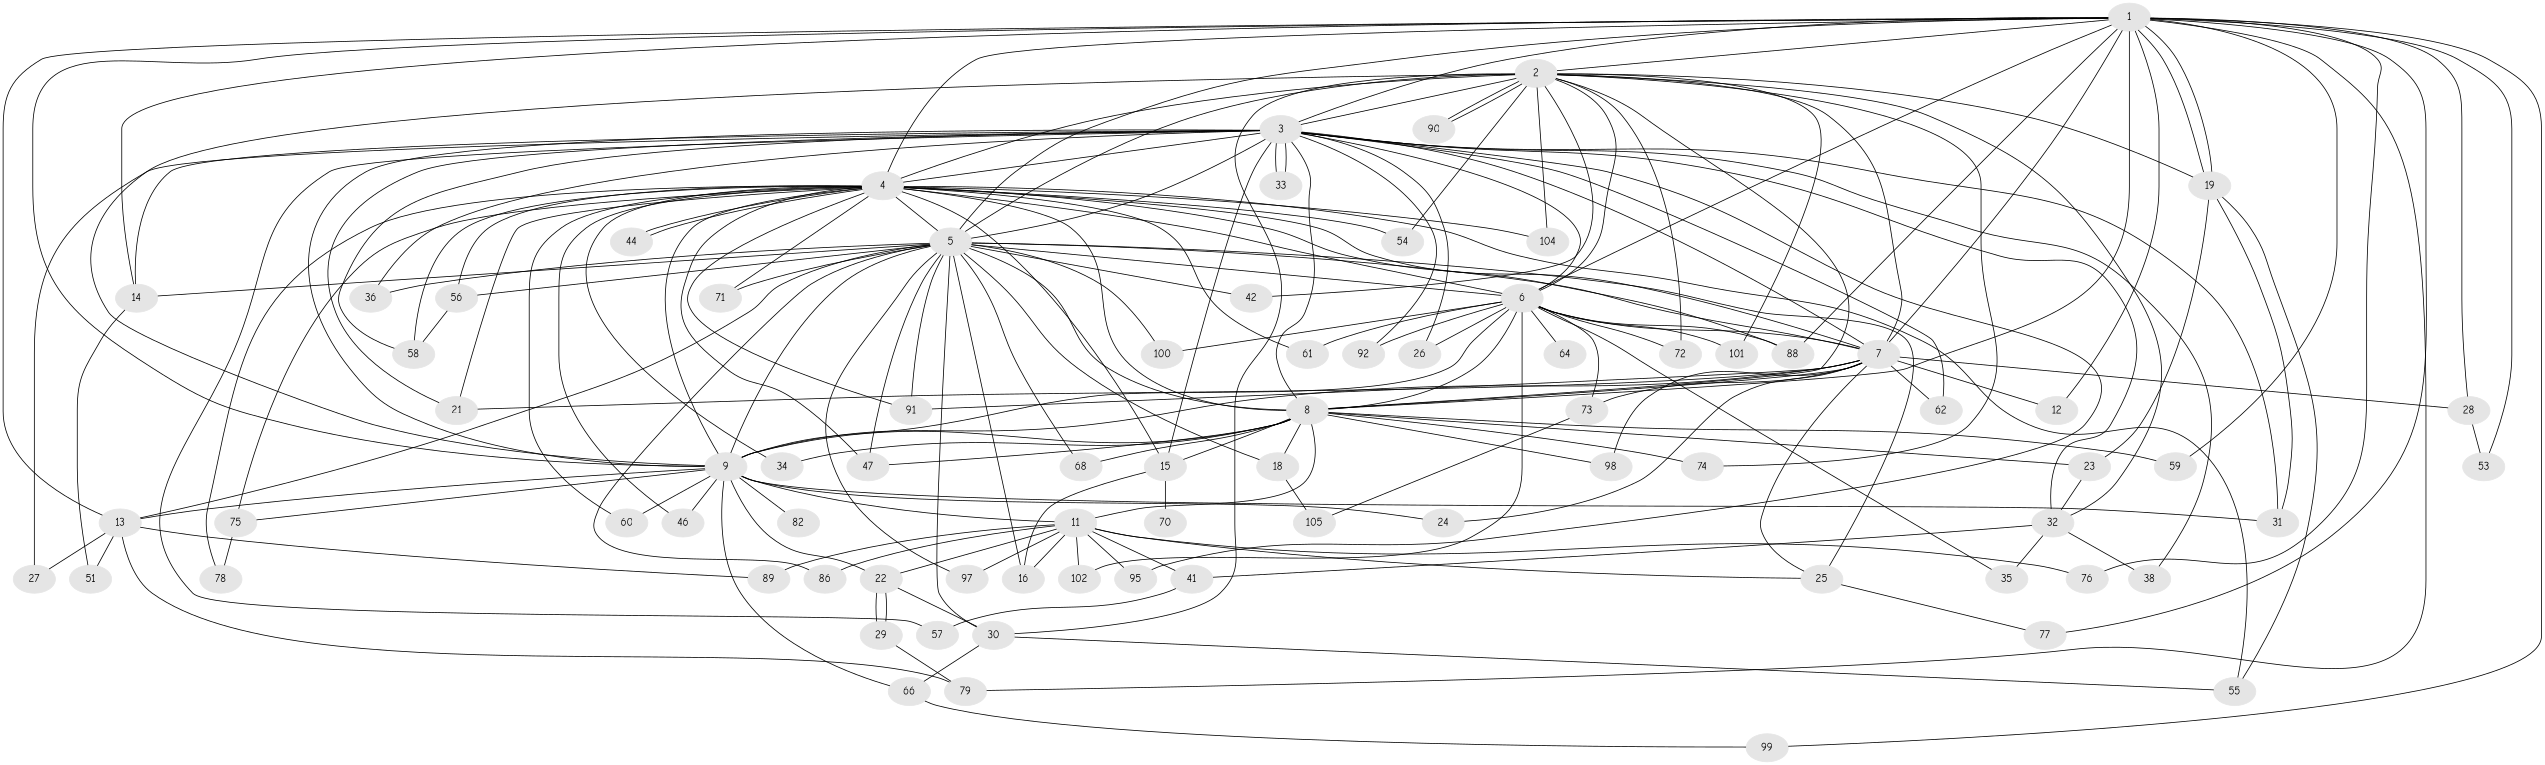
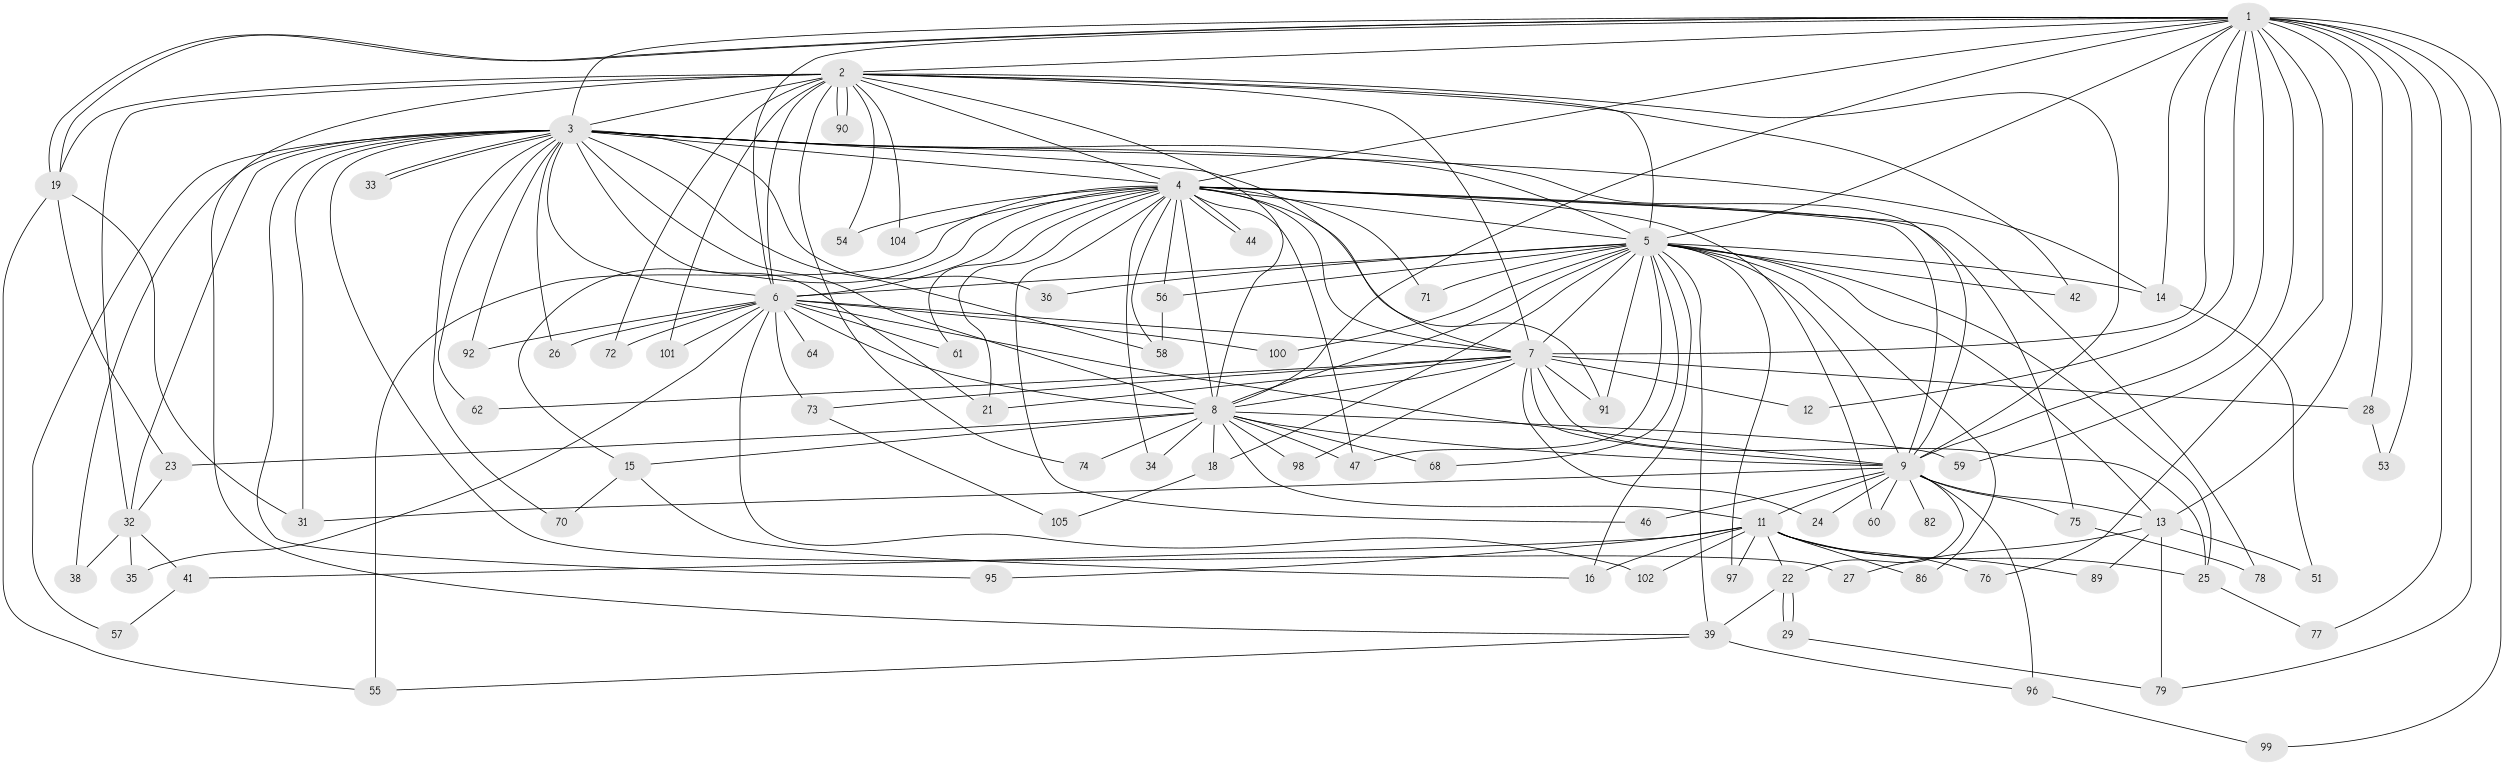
edge "3" -- "15": now "3" -- "70"
node "88": removed
node "30": label "30" -> "39"
node "66": label "66" -> "96"
